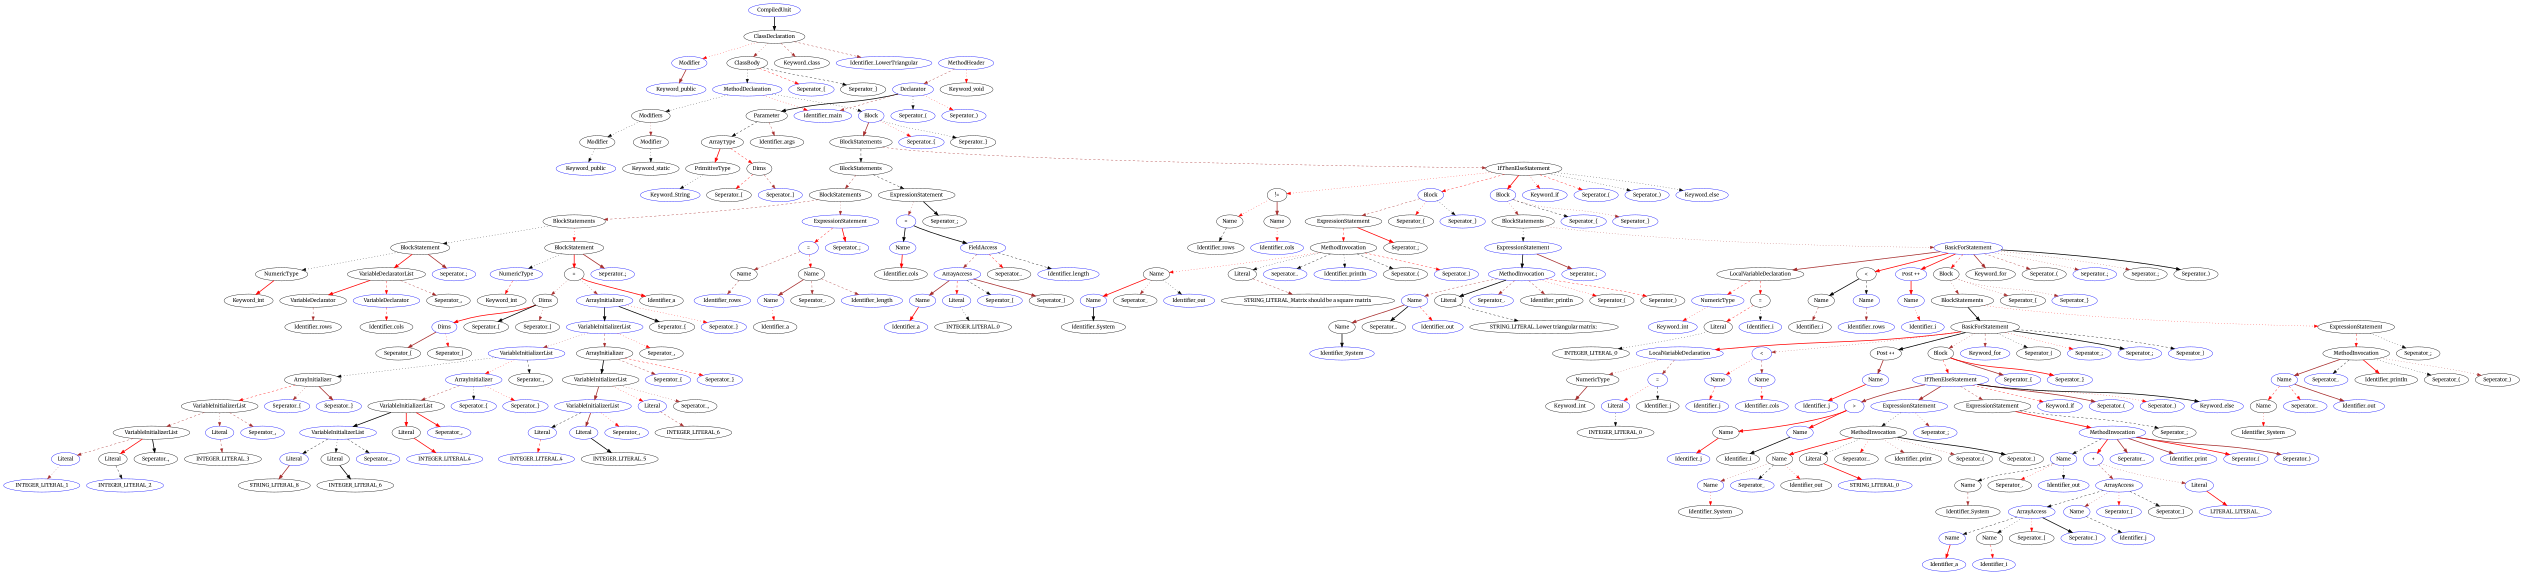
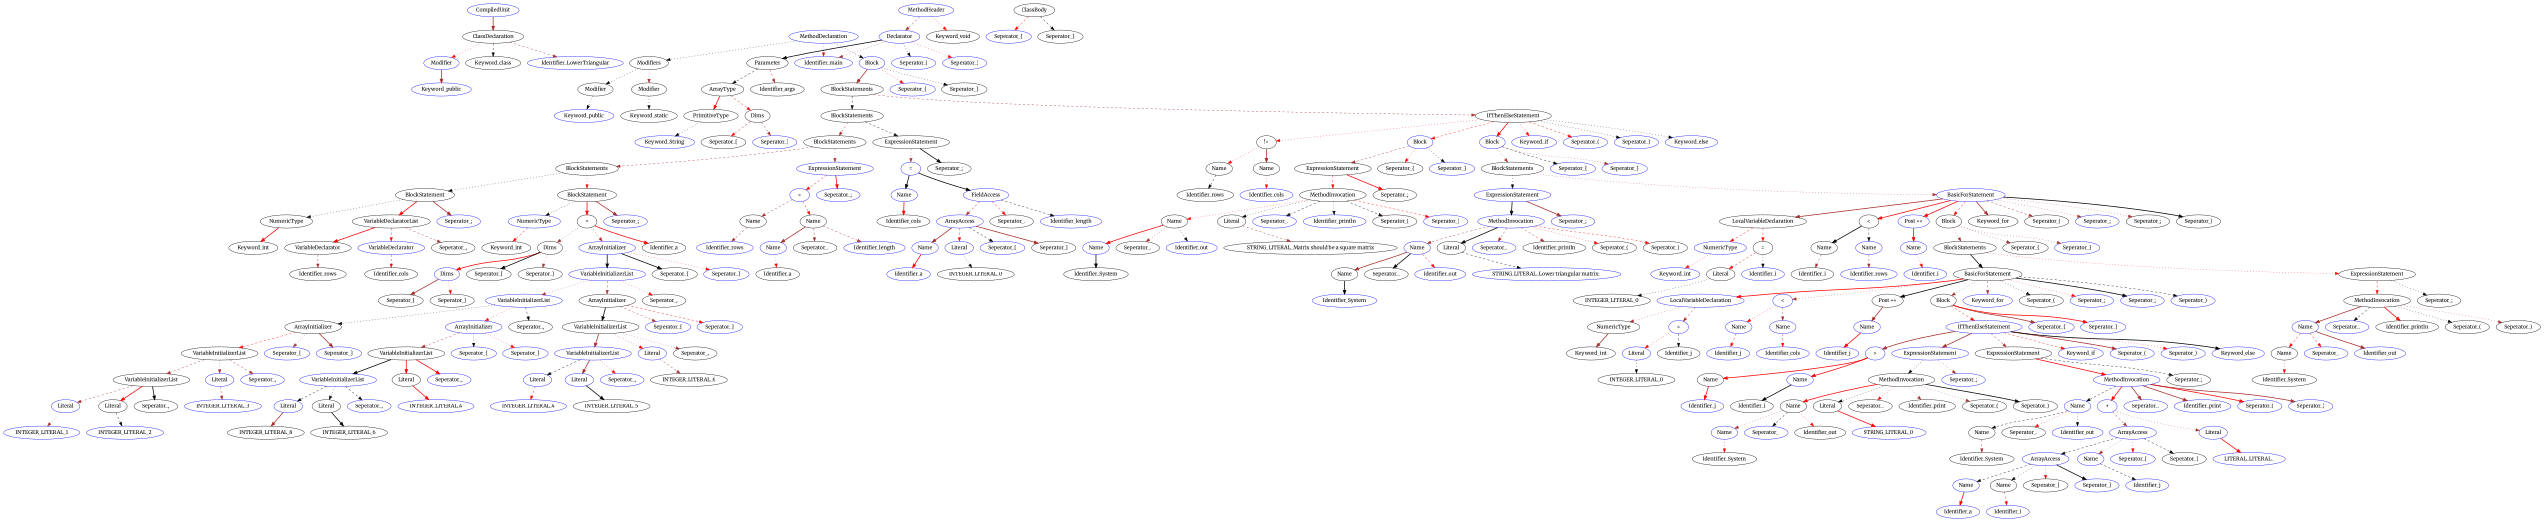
edge "CompiledUnit" -> "ClassDeclaration": color black -> brown
edge "ClassDeclaration" -> "ClassBody": removed
edge "ClassDeclaration" -> "Keyword_class": color brown -> black
edge "ClassBody" -> "MethodDeclaration": removed
edge "Declarator" -> "Identifier_main": style dashed -> dotted
node "STRING_LITERAL_Lower triangular matrix:": color black -> blue
node "INTEGER_LITERAL_3": color black -> blue
node "STRING_LITERAL_8": label "STRING_LITERAL_8" -> "INTEGER_LITERAL_8"
